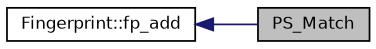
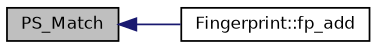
edge "PS_Match" -> "Fingerprint::fp_add": reversed
